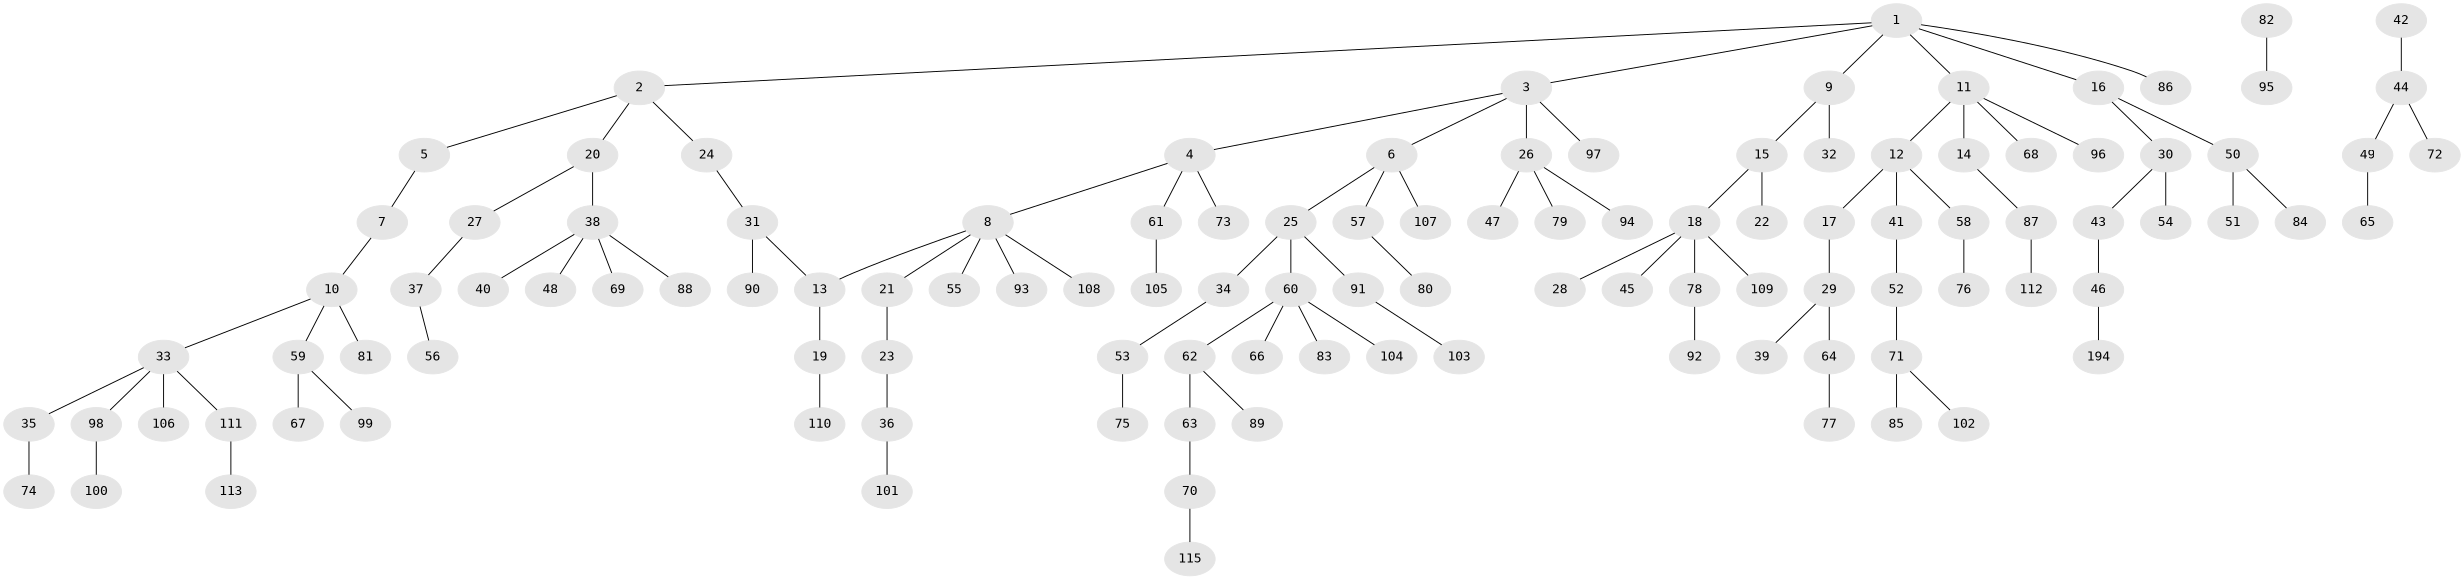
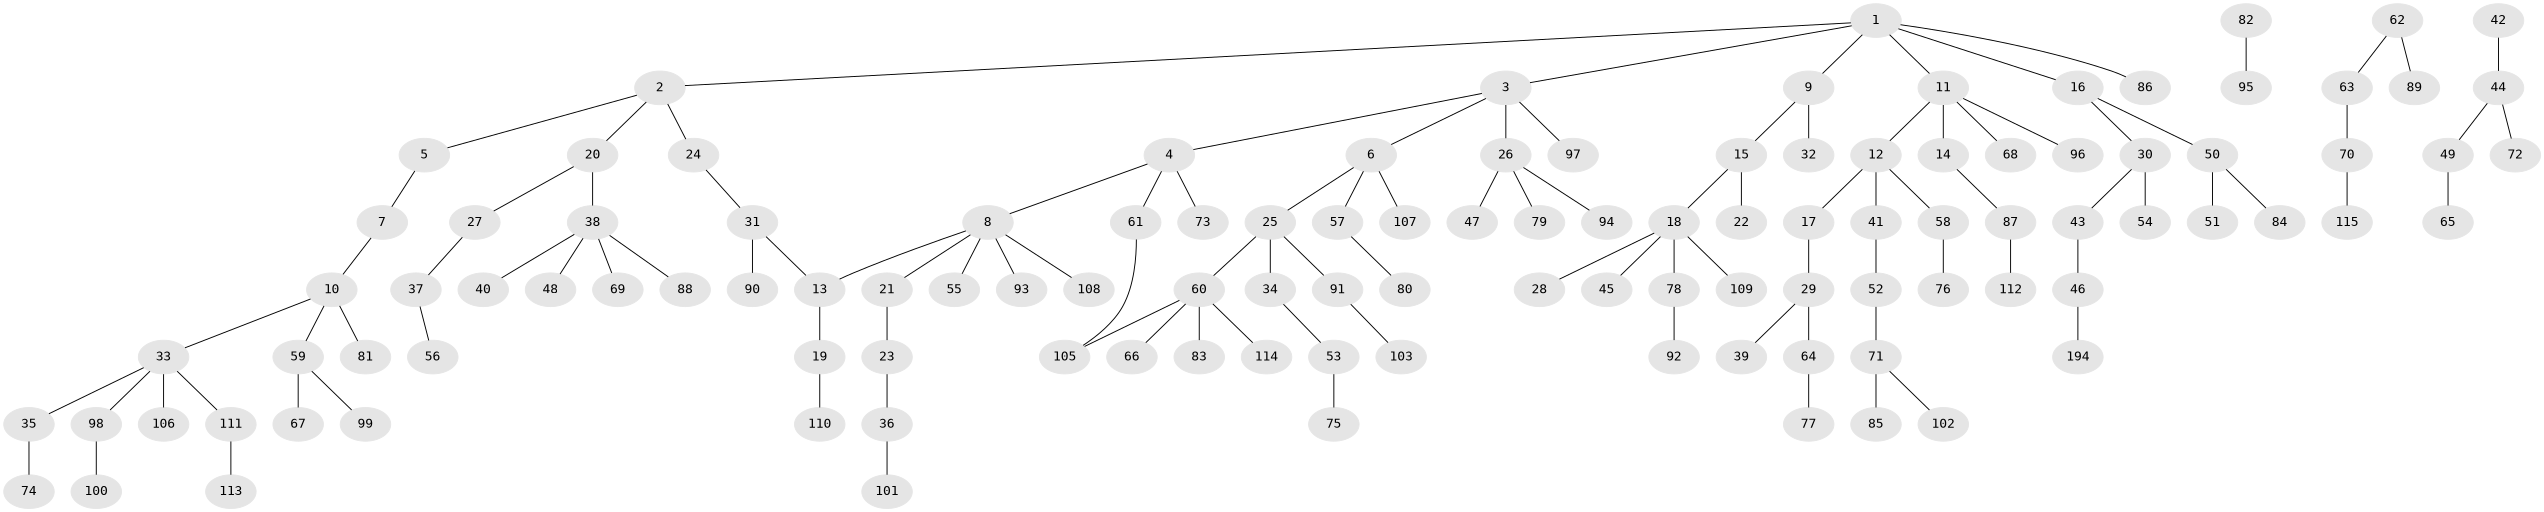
edge "60" -- "62": now "60" -- "105"
node "104": label "104" -> "114"
